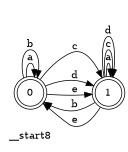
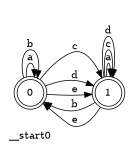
node "__start8": label "__start8" -> "__start0"
